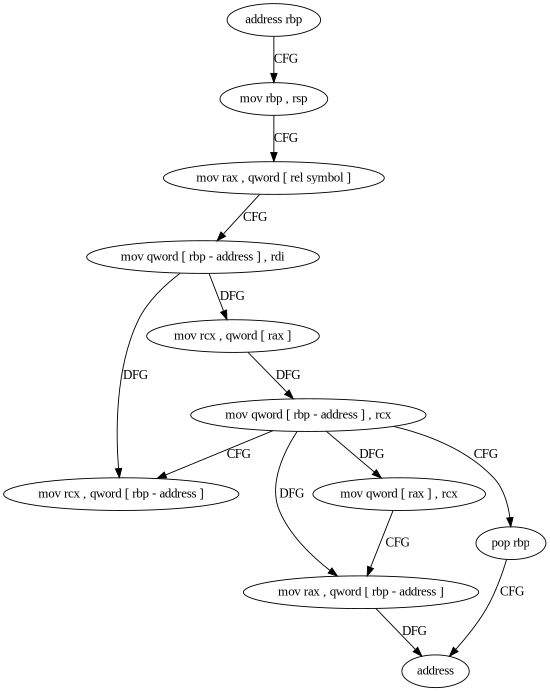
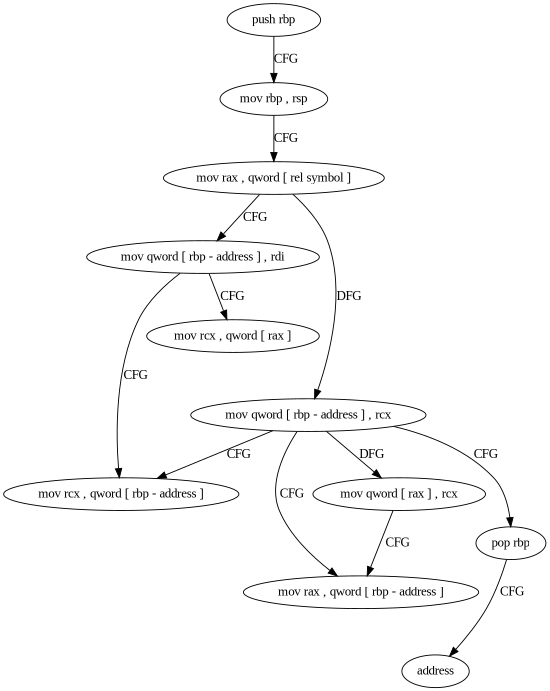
node "address rbp": label "address rbp" -> "push rbp"
edge "mov qword [ rbp - address ] , rdi" -> "mov rcx , qword [ rax ]": label "DFG" -> "CFG"
edge "mov rcx , qword [ rax ]" -> "mov qword [ rbp - address ] , rcx": now "mov rax , qword [ rel symbol ]" -> "mov qword [ rbp - address ] , rcx"
edge "mov qword [ rbp - address ] , rdi" -> "mov rcx , qword [ rbp - address ]": label "DFG" -> "CFG"
edge "mov qword [ rbp - address ] , rcx" -> "mov rax , qword [ rbp - address ]": label "DFG" -> "CFG"
edge "mov rax , qword [ rbp - address ]" -> "address": removed, label "DFG"
